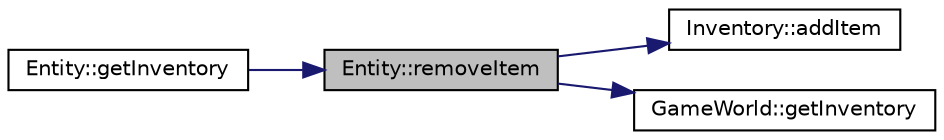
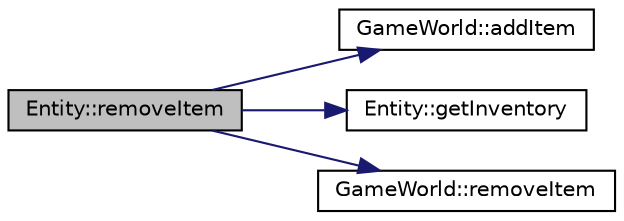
node "Inventory::addItem": label "Inventory::addItem" -> "GameWorld::addItem"
edge "Entity::getInventory" -> "Entity::removeItem": reversed
node "GameWorld::getInventory": label "GameWorld::getInventory" -> "GameWorld::removeItem"
